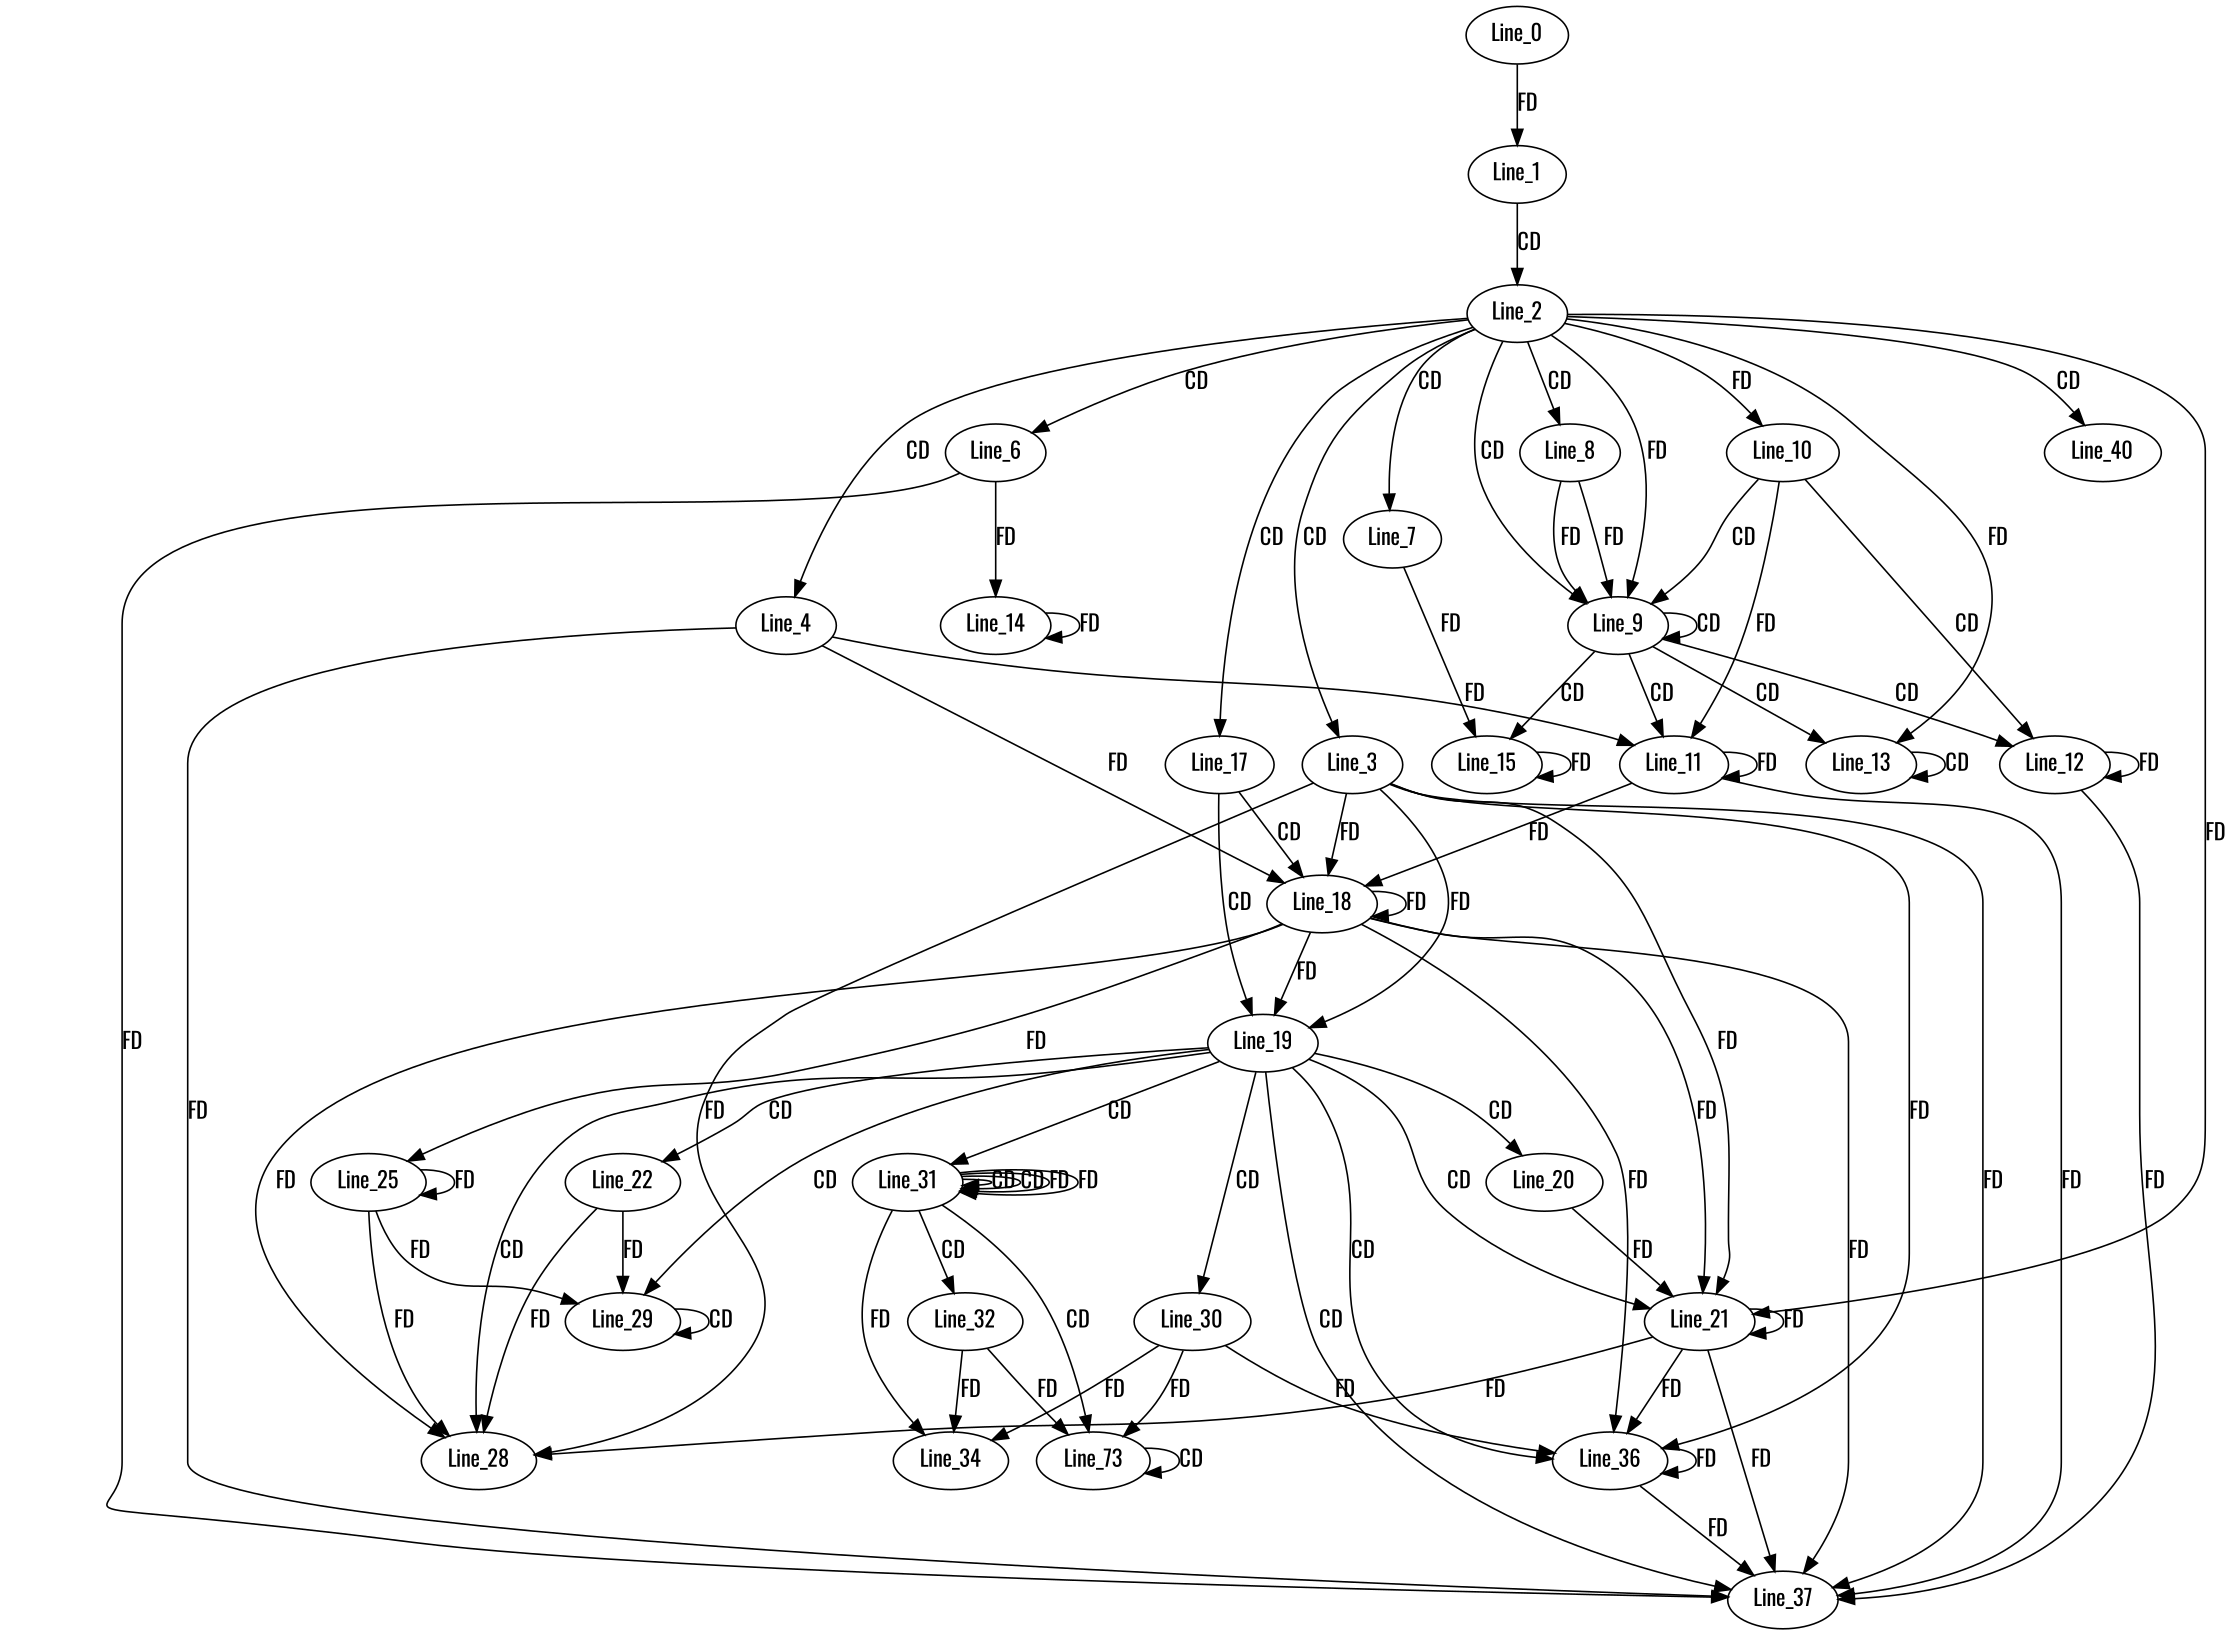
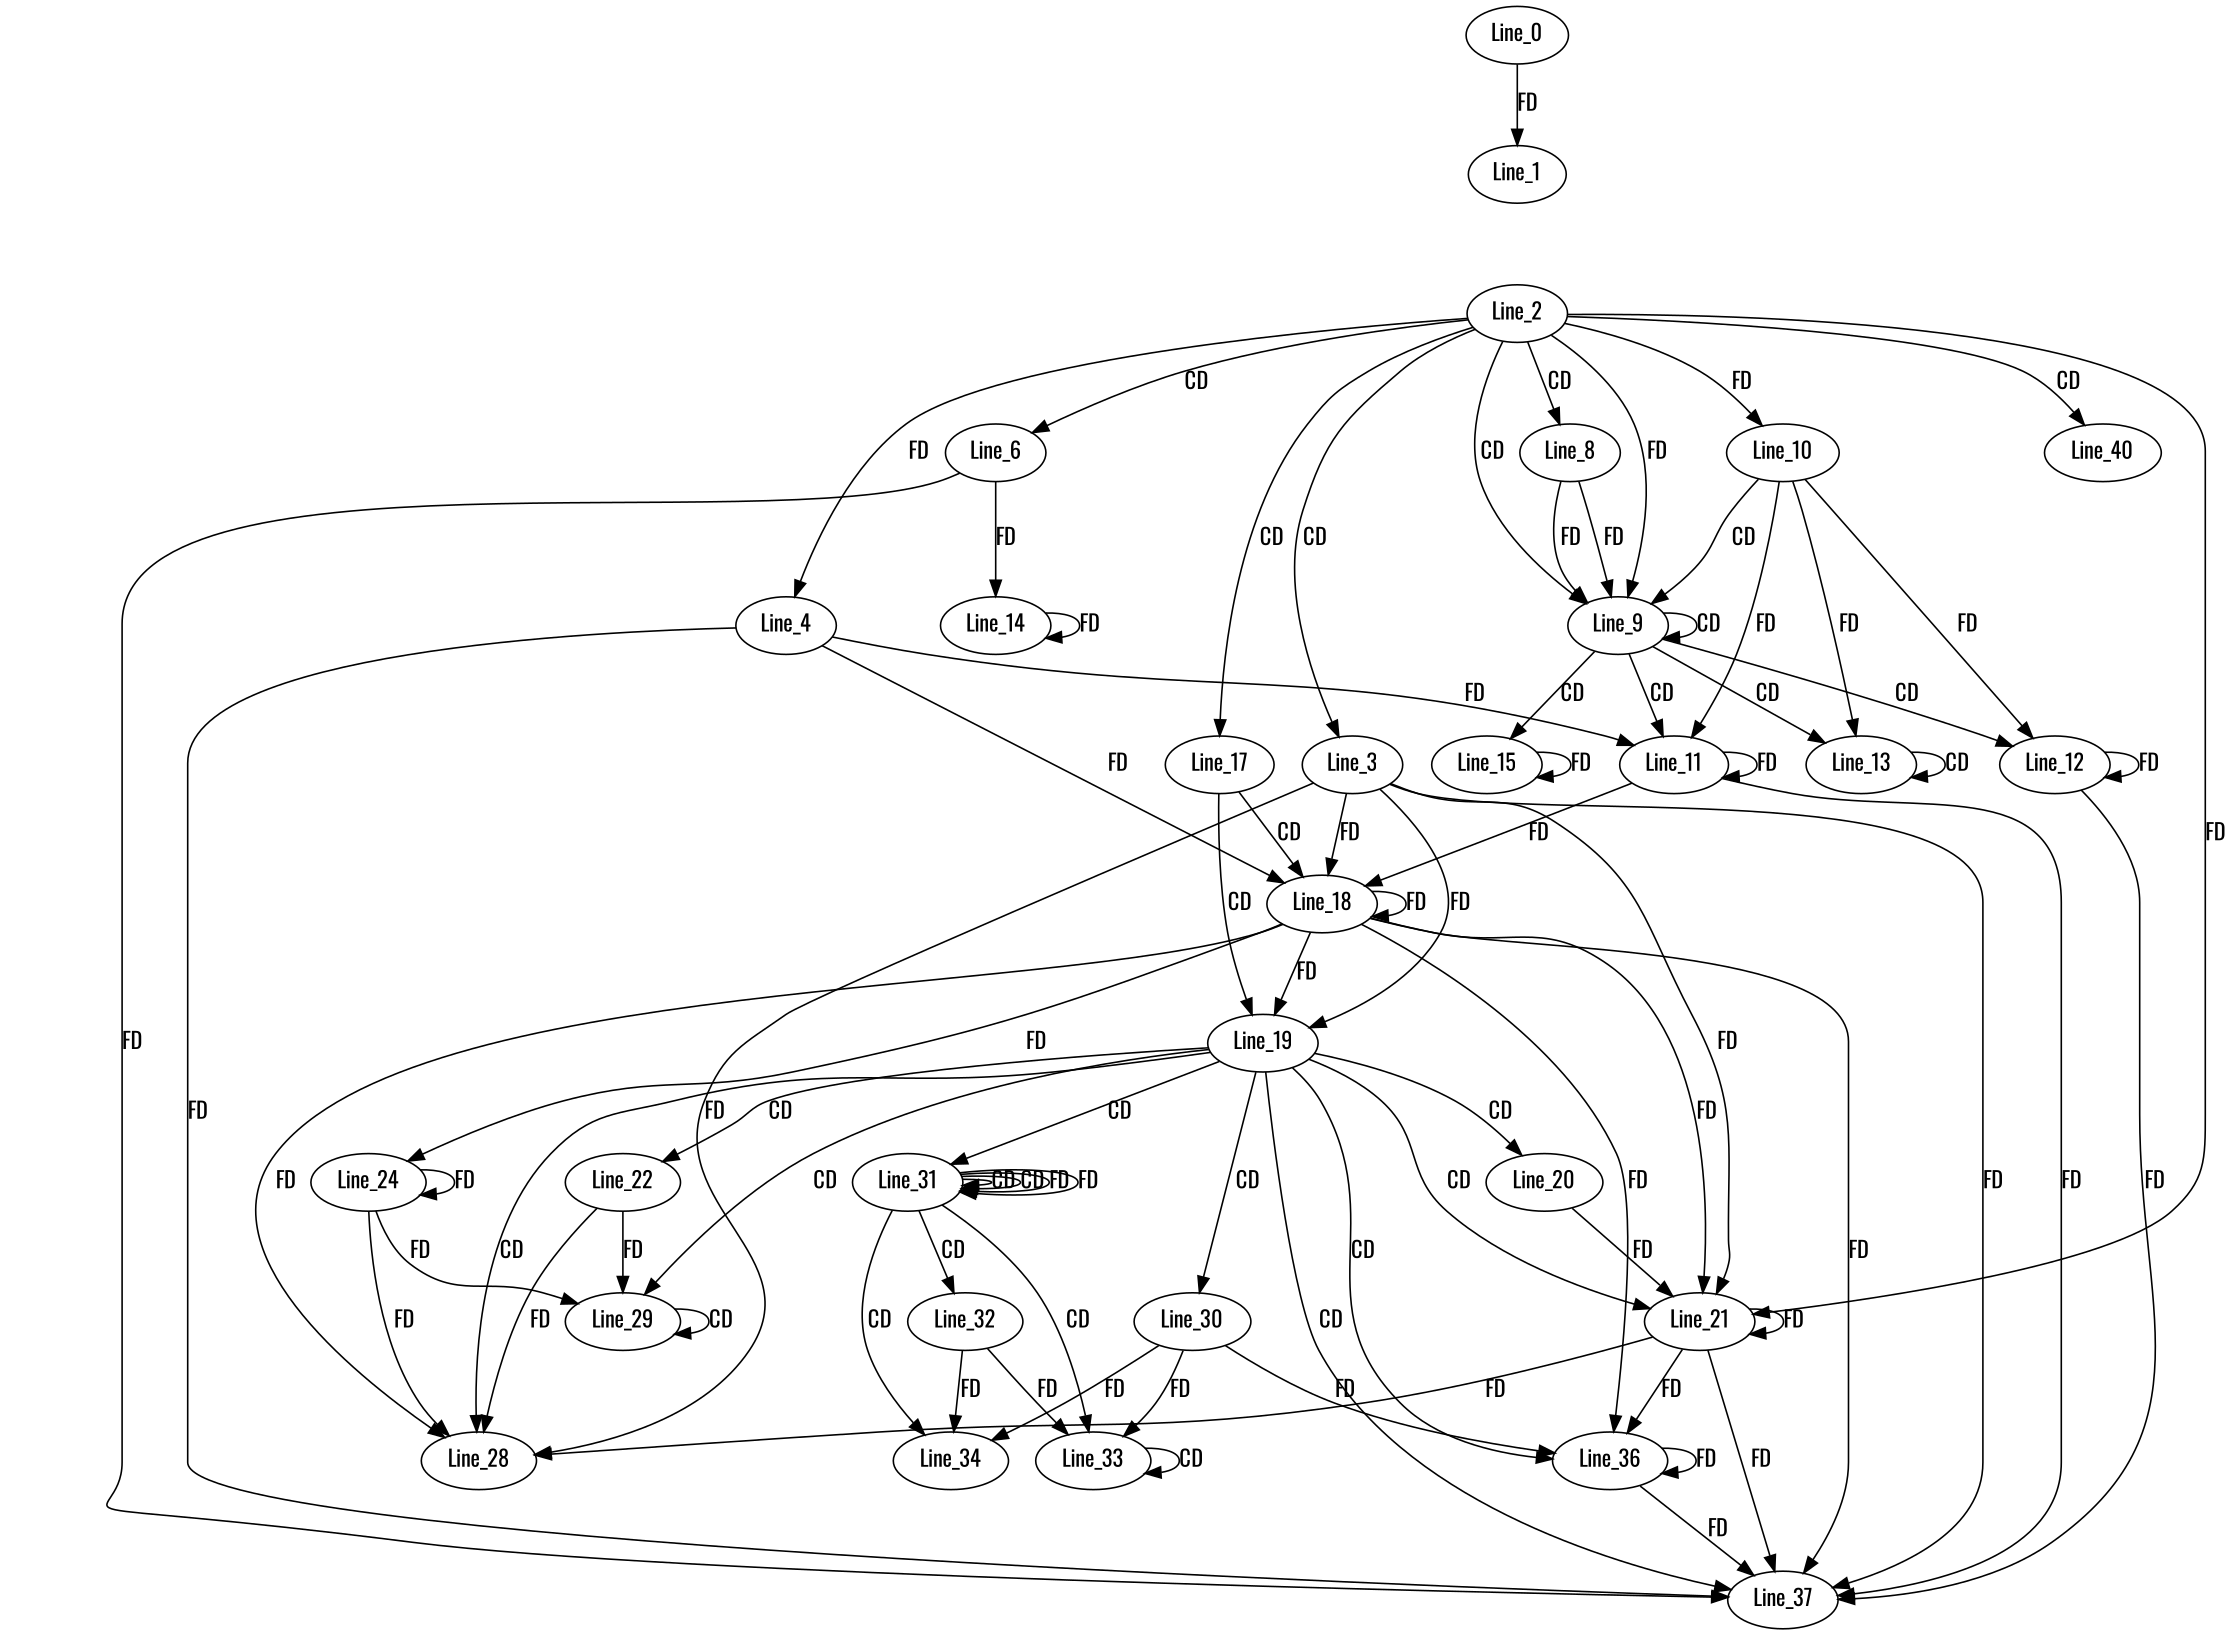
edge "Line_1" -> "Line_2": removed, label "CD"
edge "Line_2" -> "Line_13": now "Line_10" -> "Line_13"
edge "Line_2" -> "Line_4": label "CD" -> "FD"
node "Line_7": removed
edge "Line_10" -> "Line_12": label "CD" -> "FD"
edge "Line_3" -> "Line_36": removed, label "FD"
node "Line_25": label "Line_25" -> "Line_24"
edge "Line_31" -> "Line_34": label "FD" -> "CD"
node "Line_73": label "Line_73" -> "Line_33"
